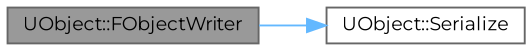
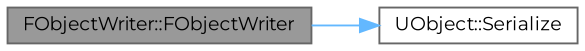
node "UObject::FObjectWriter": label "UObject::FObjectWriter" -> "FObjectWriter::FObjectWriter"
